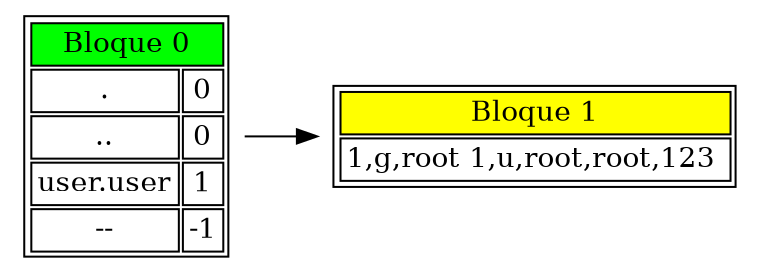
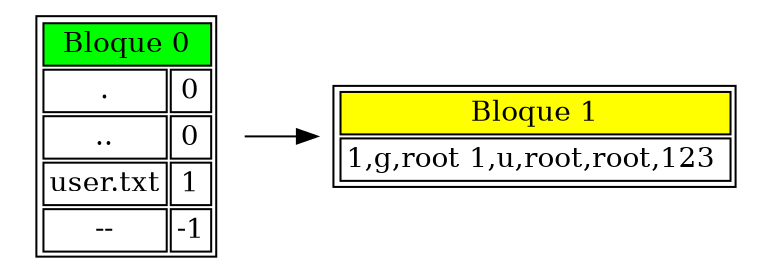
node "Bloque 0": text "user.user" -> "user.txt"
